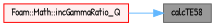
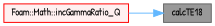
node "calcTE58": label "calcTE58" -> "calcTE18"
